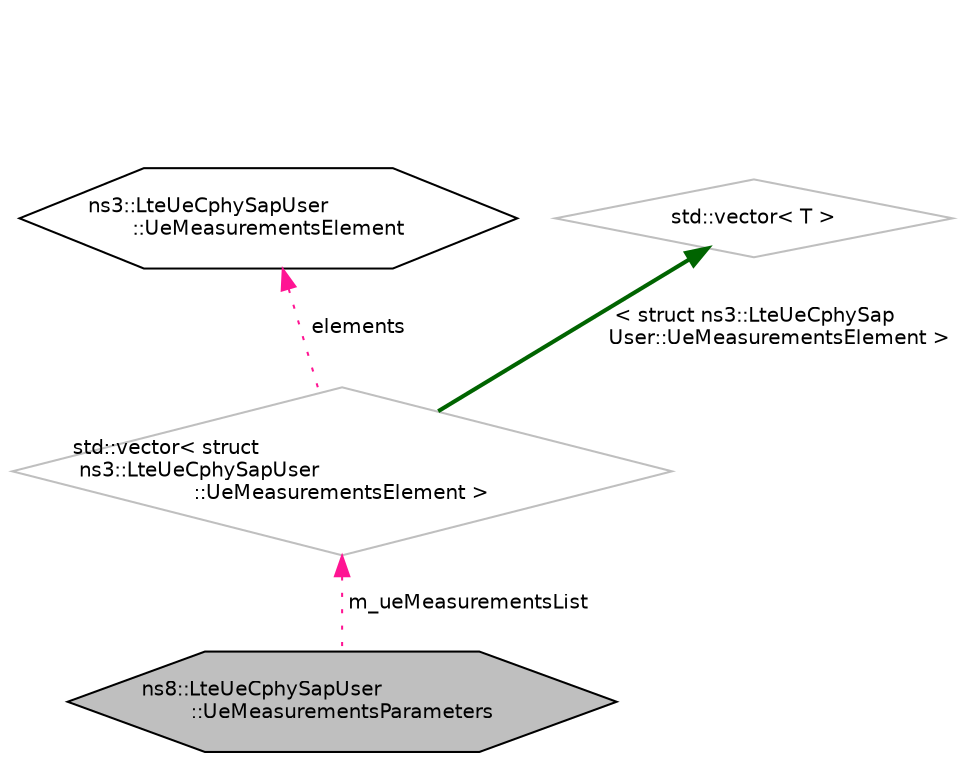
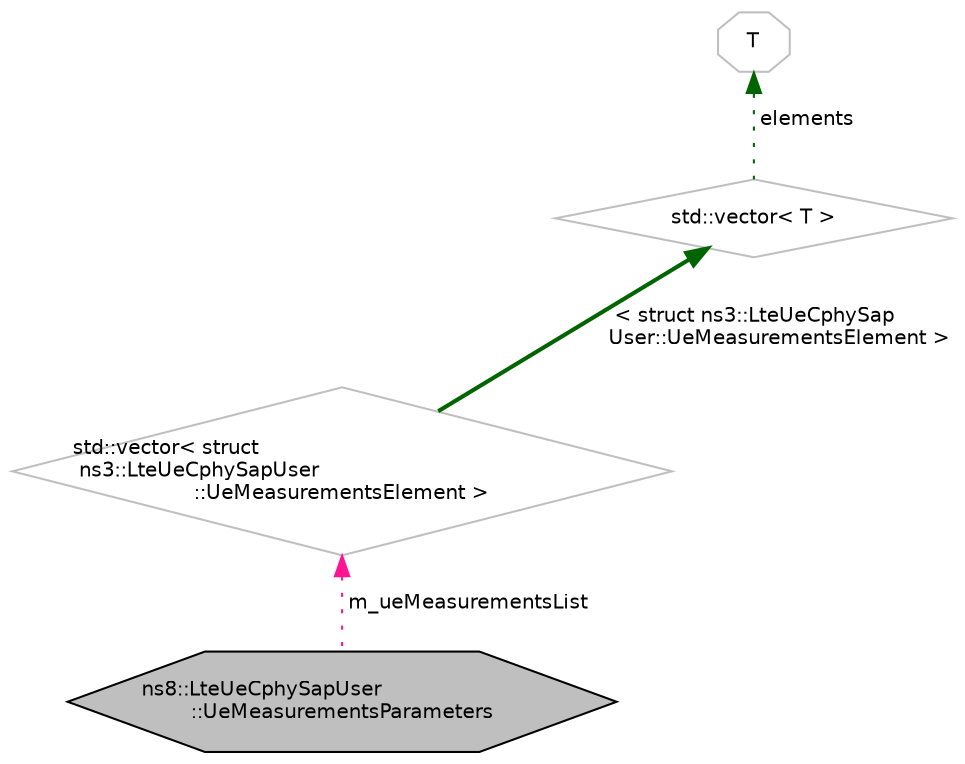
node "T": added
node "ns3::LteUeCphySapUser ::UeMeasurementsElement": removed
